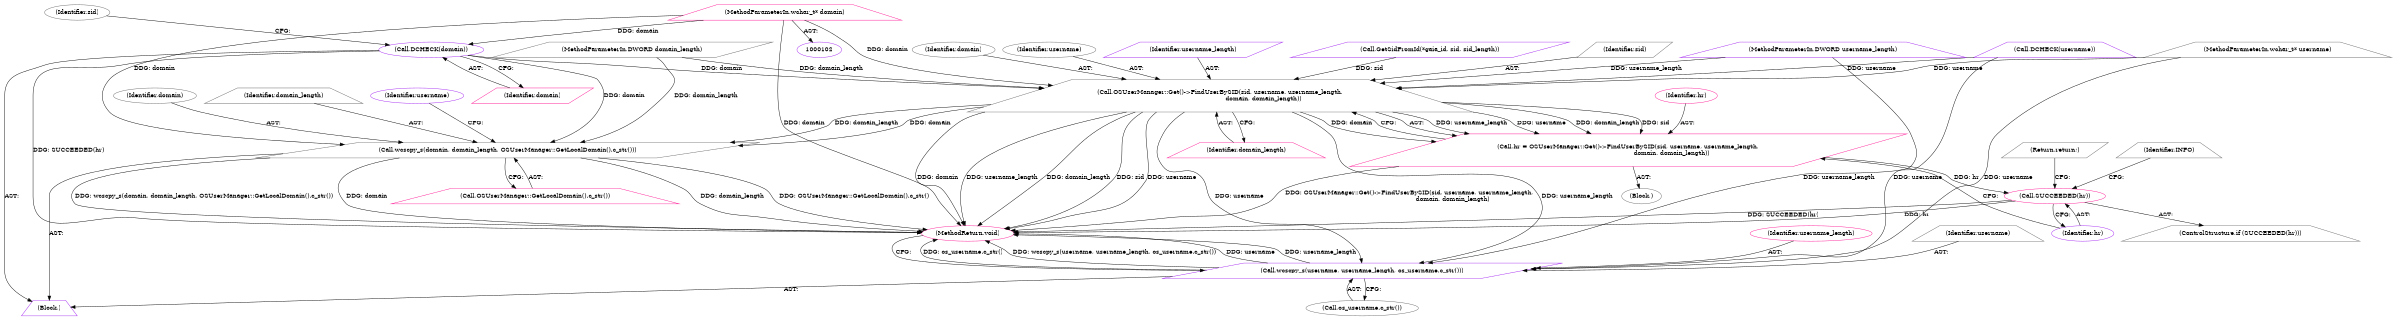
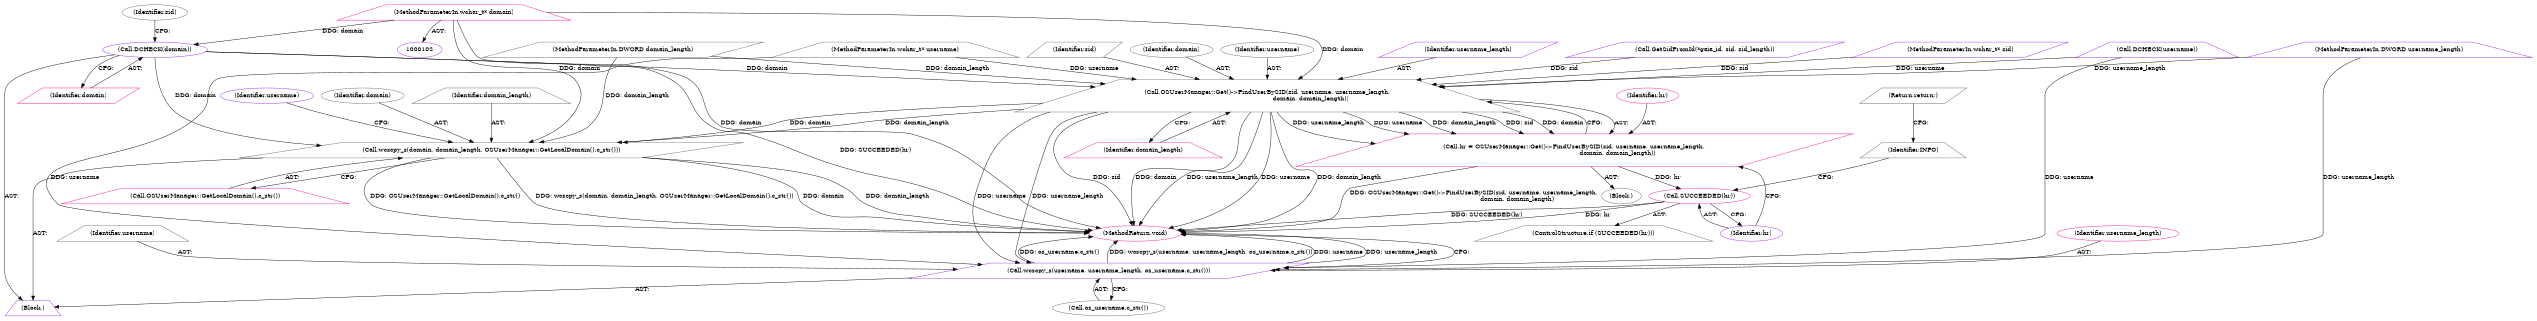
node "(MethodParameterIn,wchar_t* sid)": added
edge "(Return,return;)" -> "(Call,SUCCEEDED(hr))": now "(Return,return;)" -> "(Identifier,INFO)"
